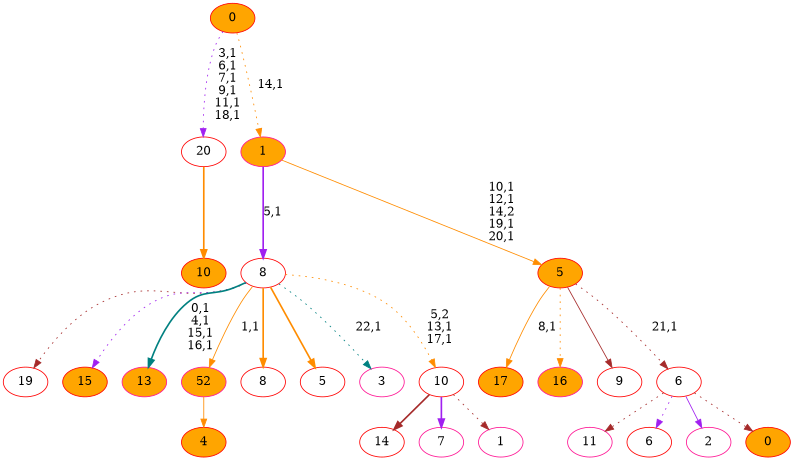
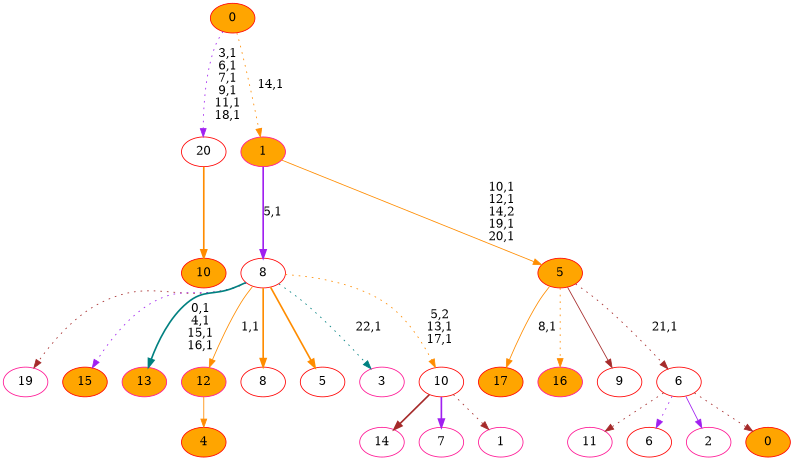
node "19": color red -> deeppink
node "52": label "52" -> "12"
node "14": color red -> deeppink
